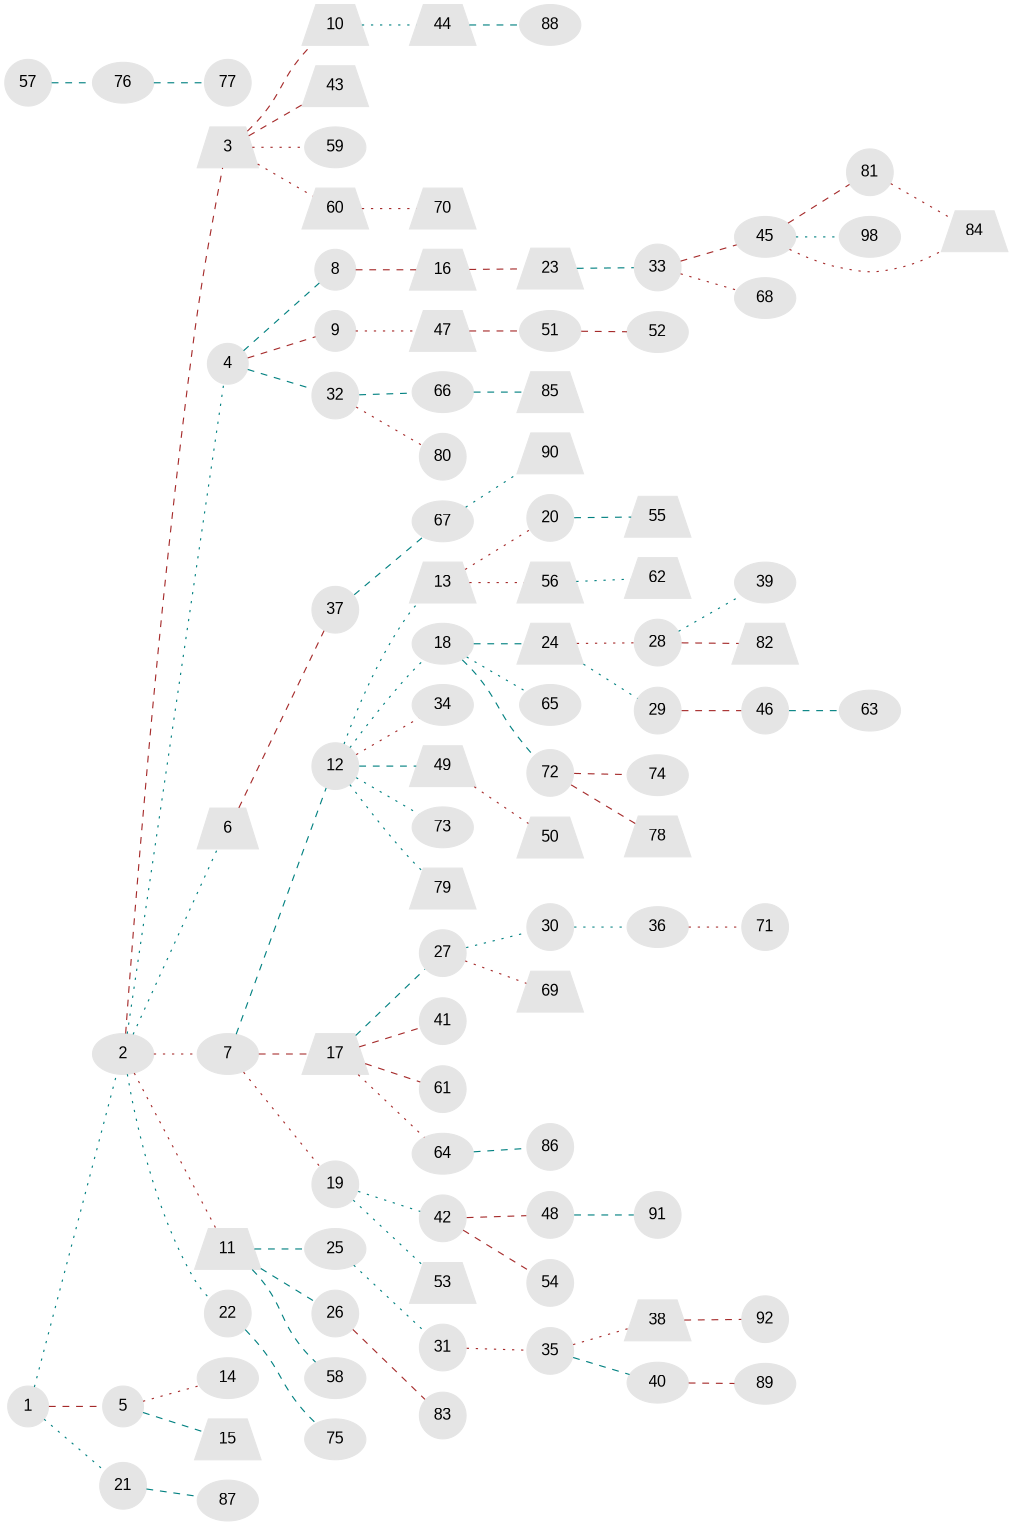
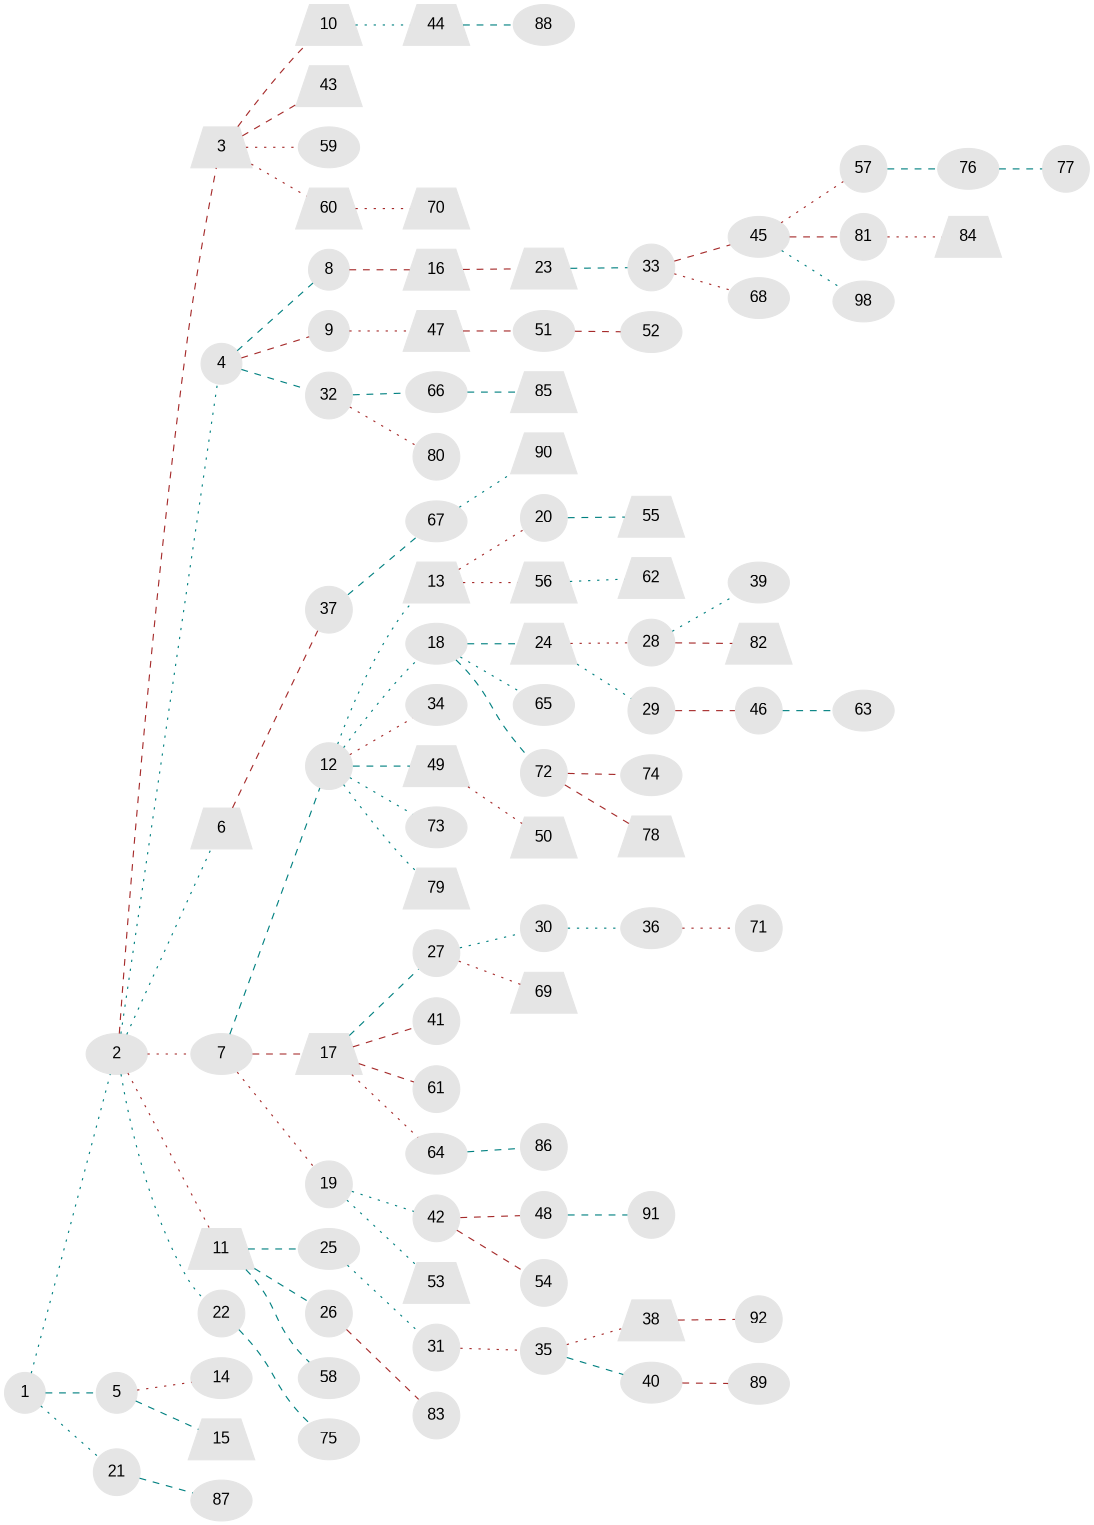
edge "84" -- "45": now "57" -- "45"
edge "1" -- "5": color brown -> teal
